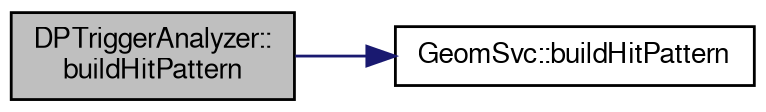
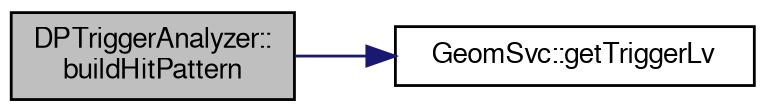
node "GeomSvc::buildHitPattern": label "GeomSvc::buildHitPattern" -> "GeomSvc::getTriggerLv"
